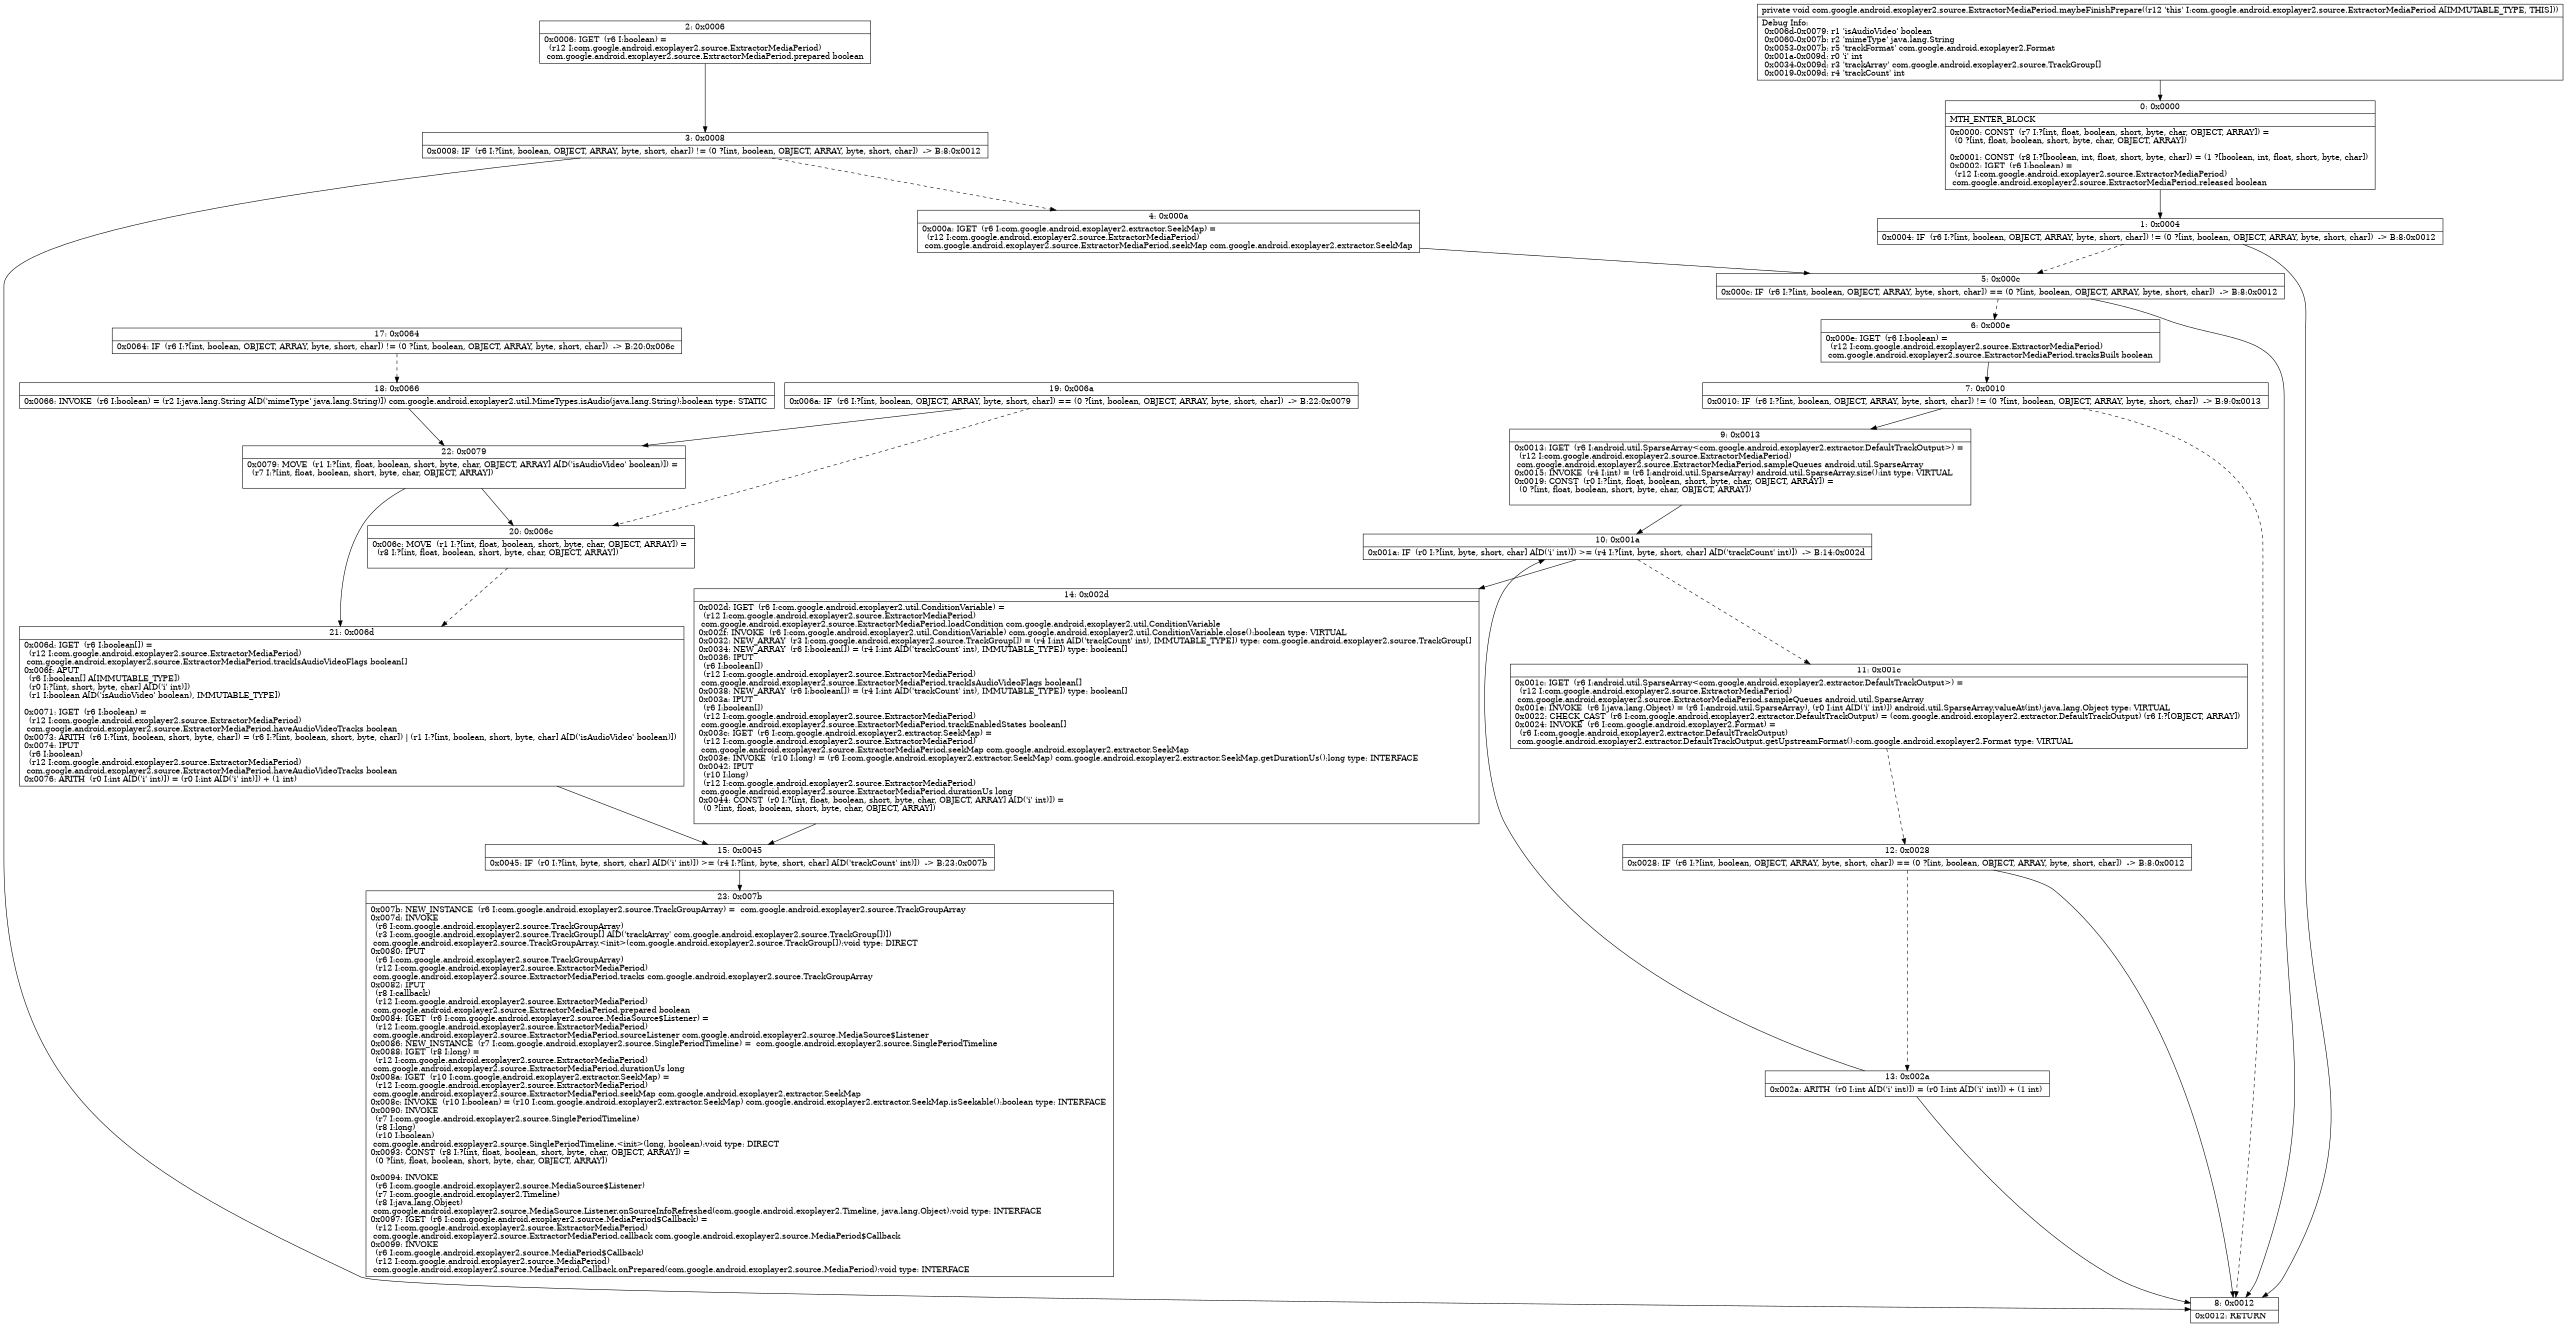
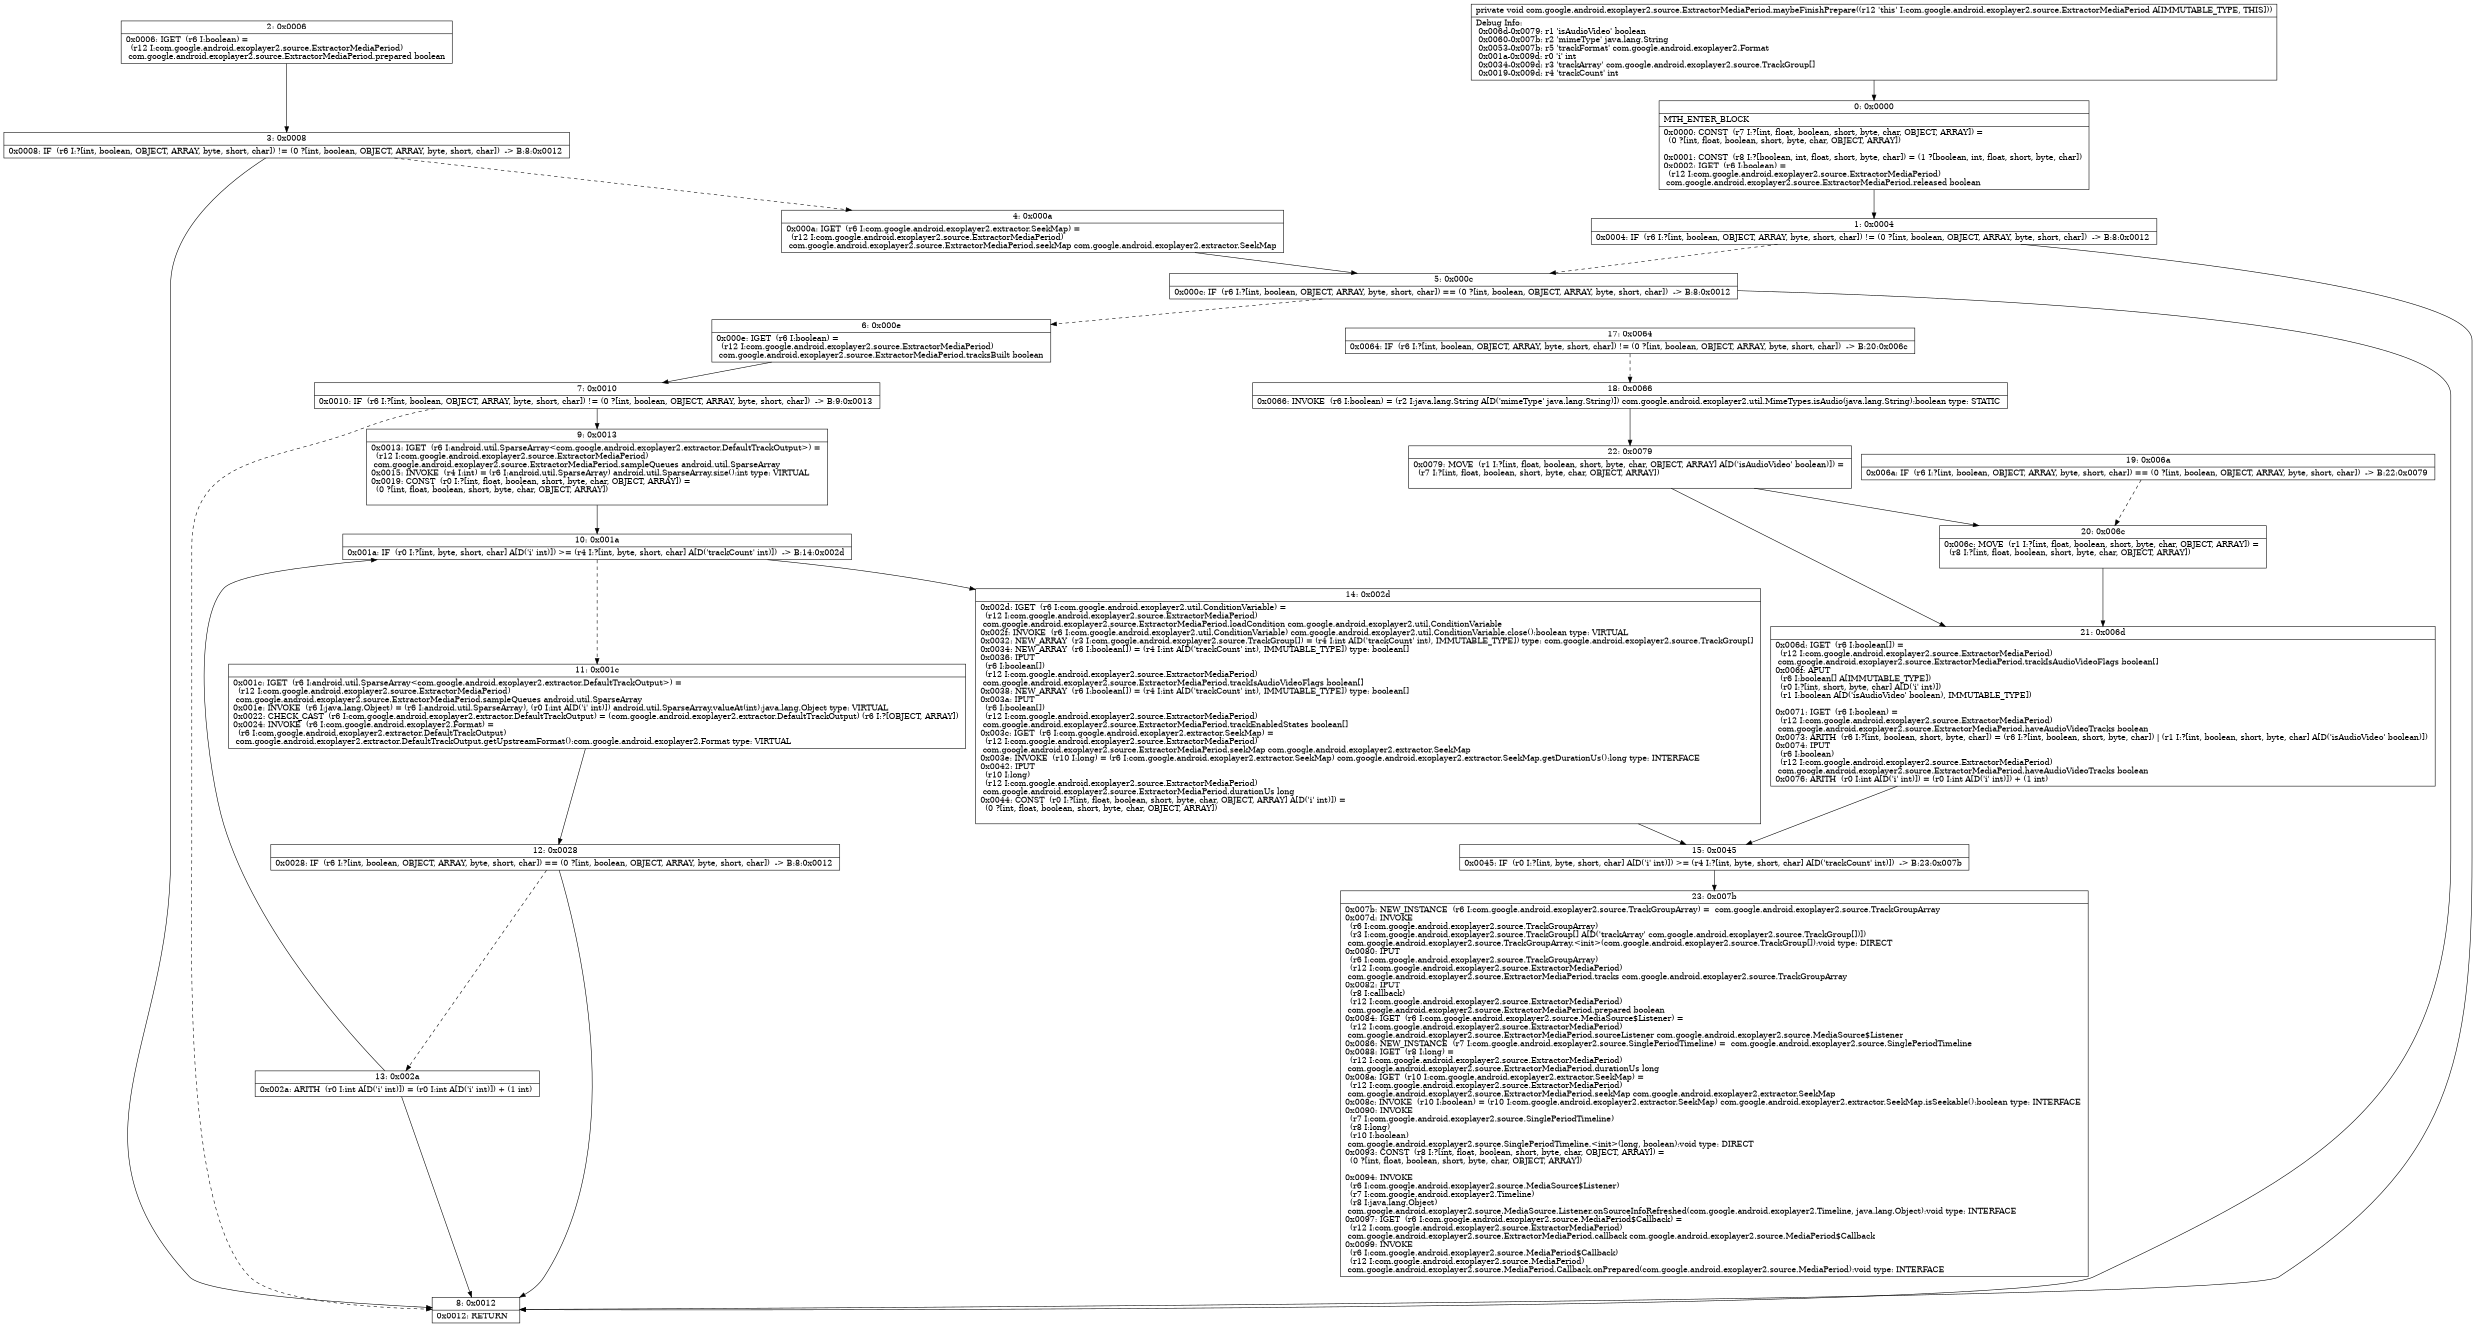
edge "19: 0x006a" -> "22: 0x0079": removed
edge "20: 0x006c" -> "21: 0x006d": style dashed -> solid
edge "11: 0x001c" -> "12: 0x0028": style dashed -> solid
